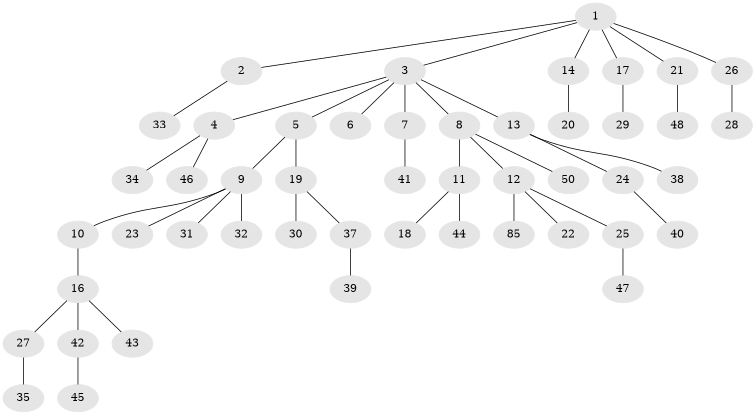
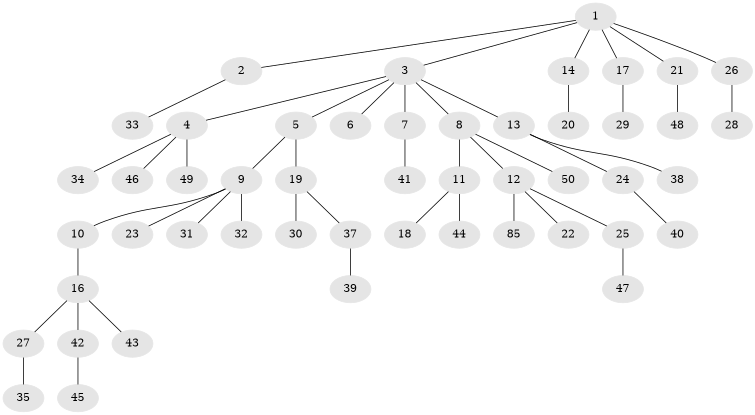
node "49": added
